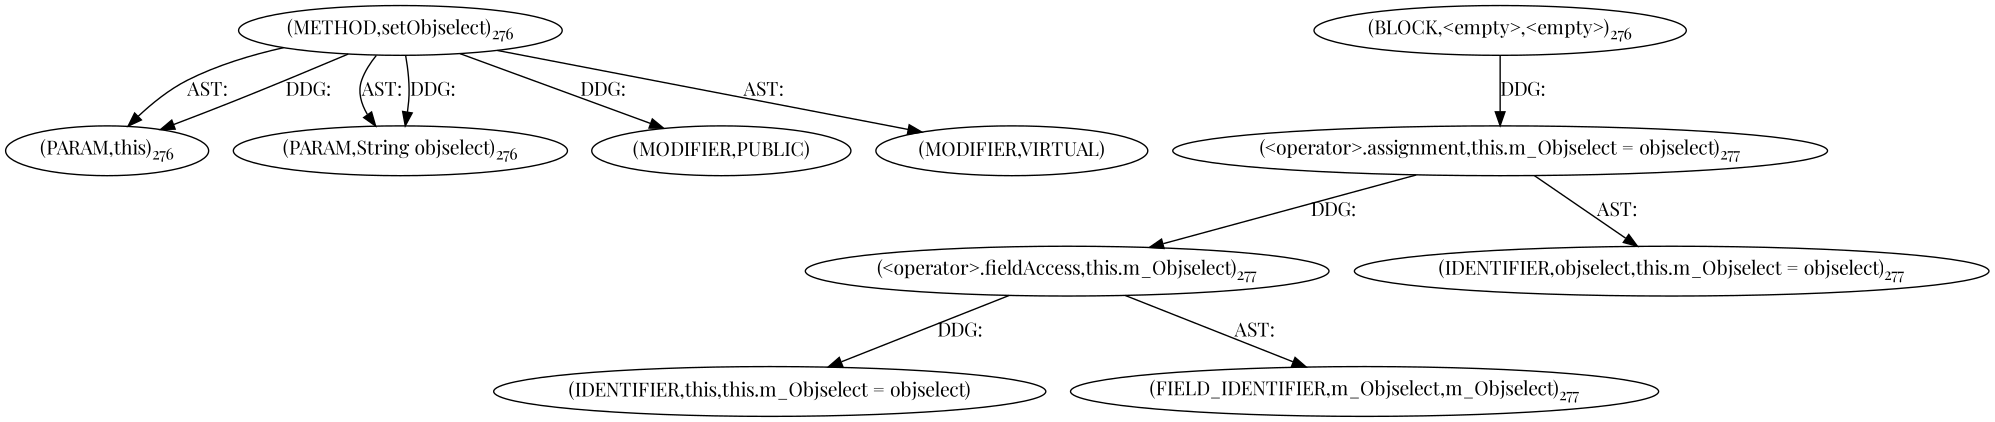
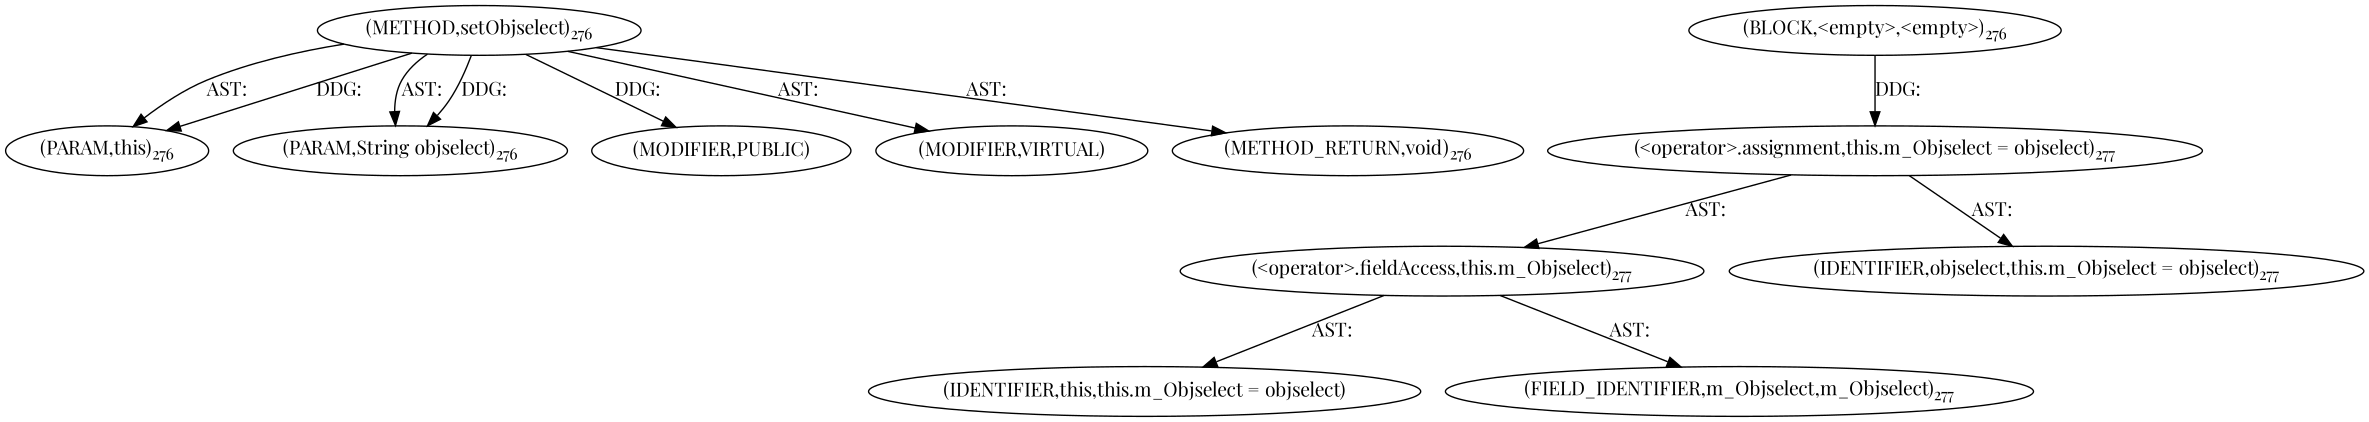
node "(METHOD_RETURN,void)": added
edge "(<operator>.assignment,this.m_Objselect = objselect)" -> "(<operator>.fieldAccess,this.m_Objselect)": label "DDG: " -> "AST: "
edge "(<operator>.fieldAccess,this.m_Objselect)" -> "(IDENTIFIER,this,this.m_Objselect = objselect)": label "DDG: " -> "AST: "
